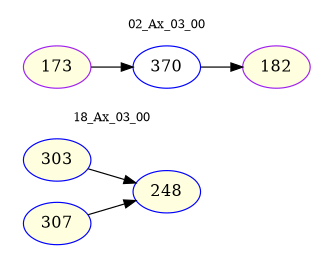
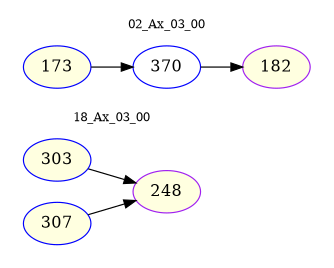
node "173": color purple -> blue
node "248": color blue -> purple
